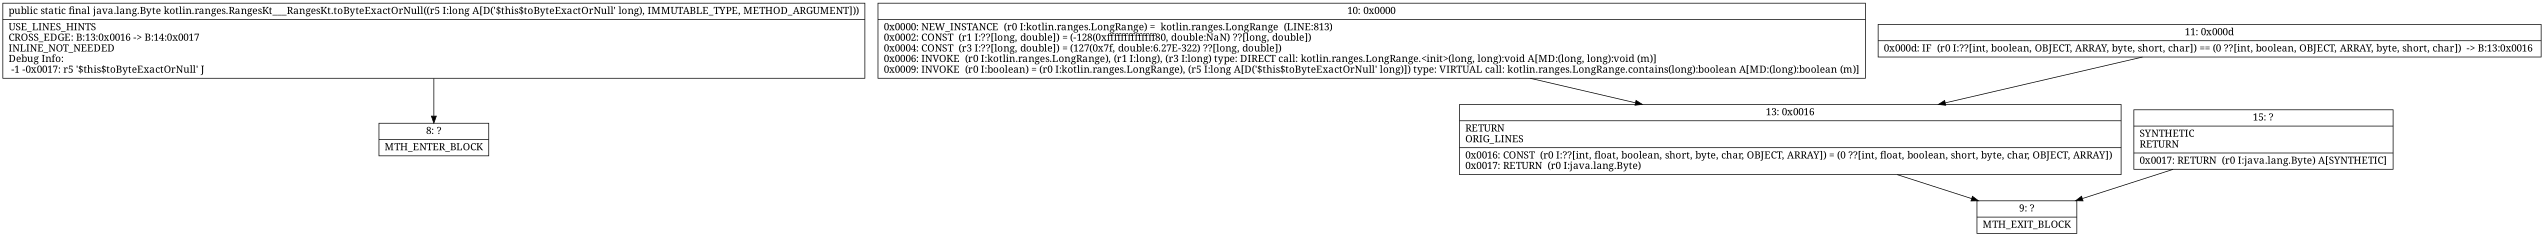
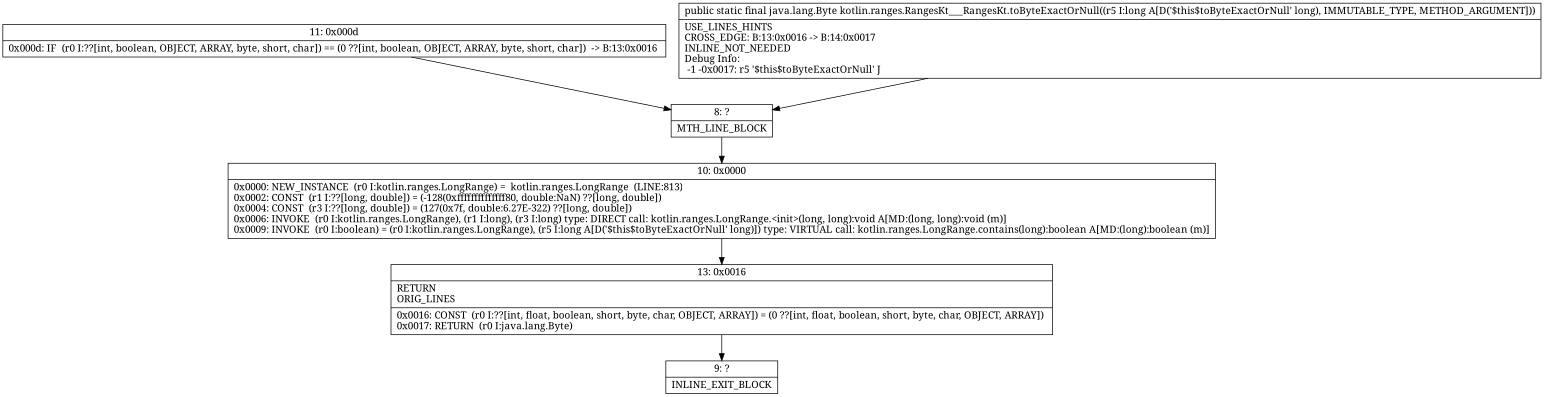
edge "11: 0x000d" -> "13: 0x0016": now "11: 0x000d" -> "8: ?"
node "15: ?": removed
node "8: ?": text "MTH_ENTER_BLOCK" -> "MTH_LINE_BLOCK"
edge "8: ?" -> "10: 0x0000": added
node "9: ?": text "MTH_EXIT_BLOCK" -> "INLINE_EXIT_BLOCK"
